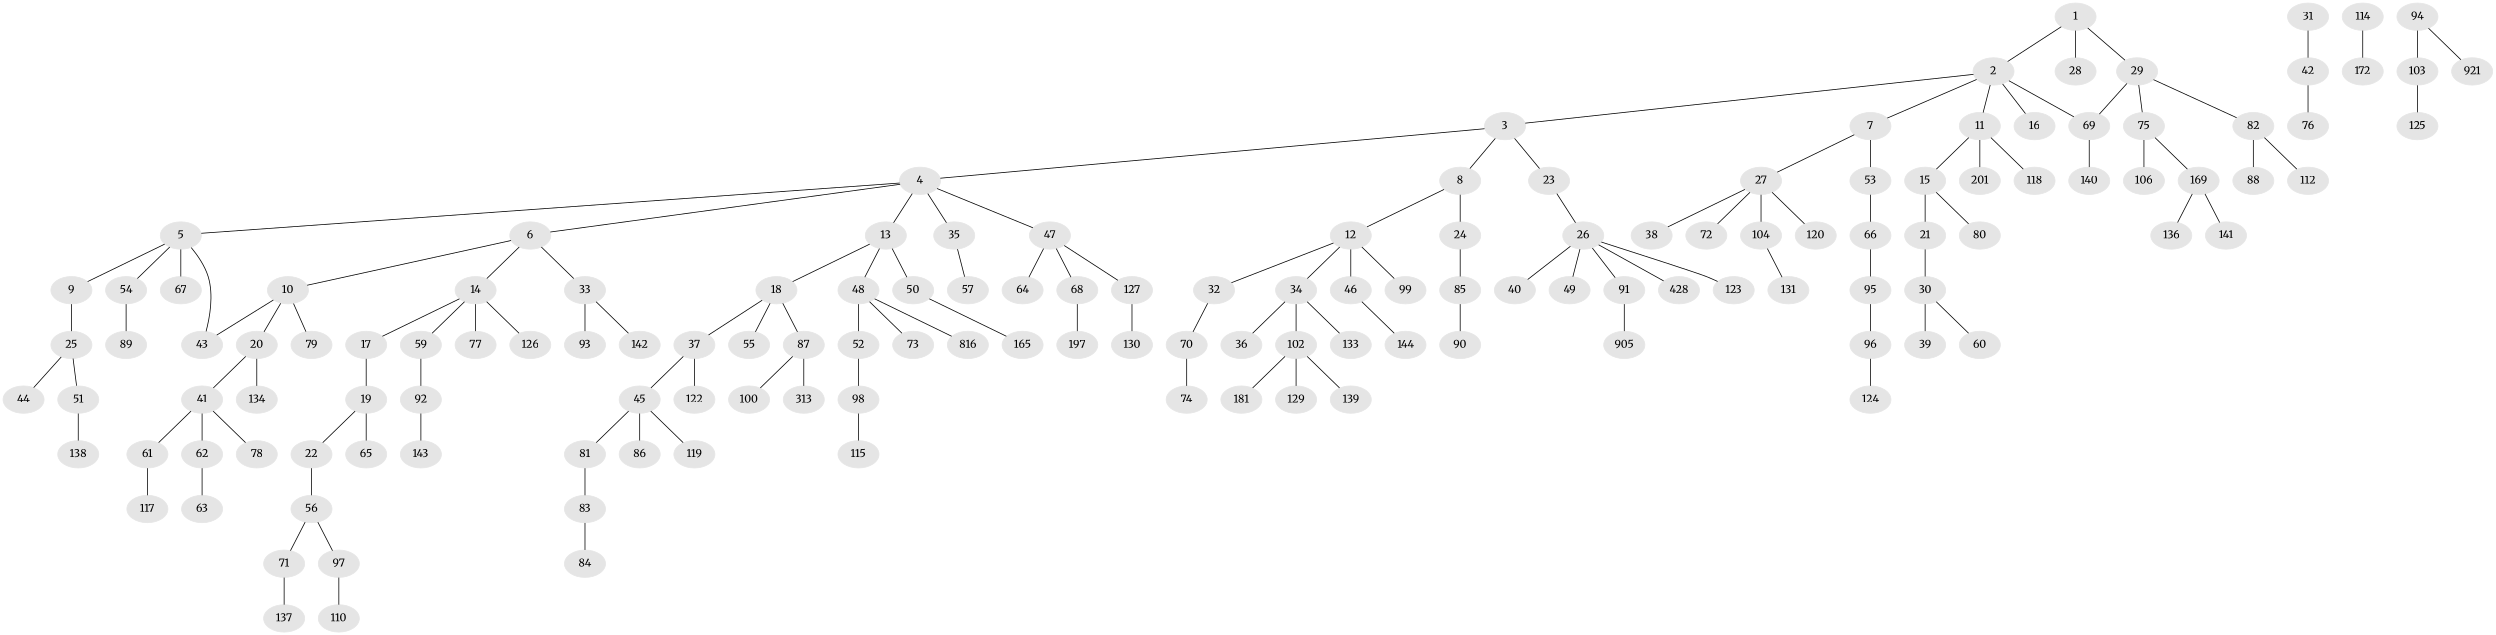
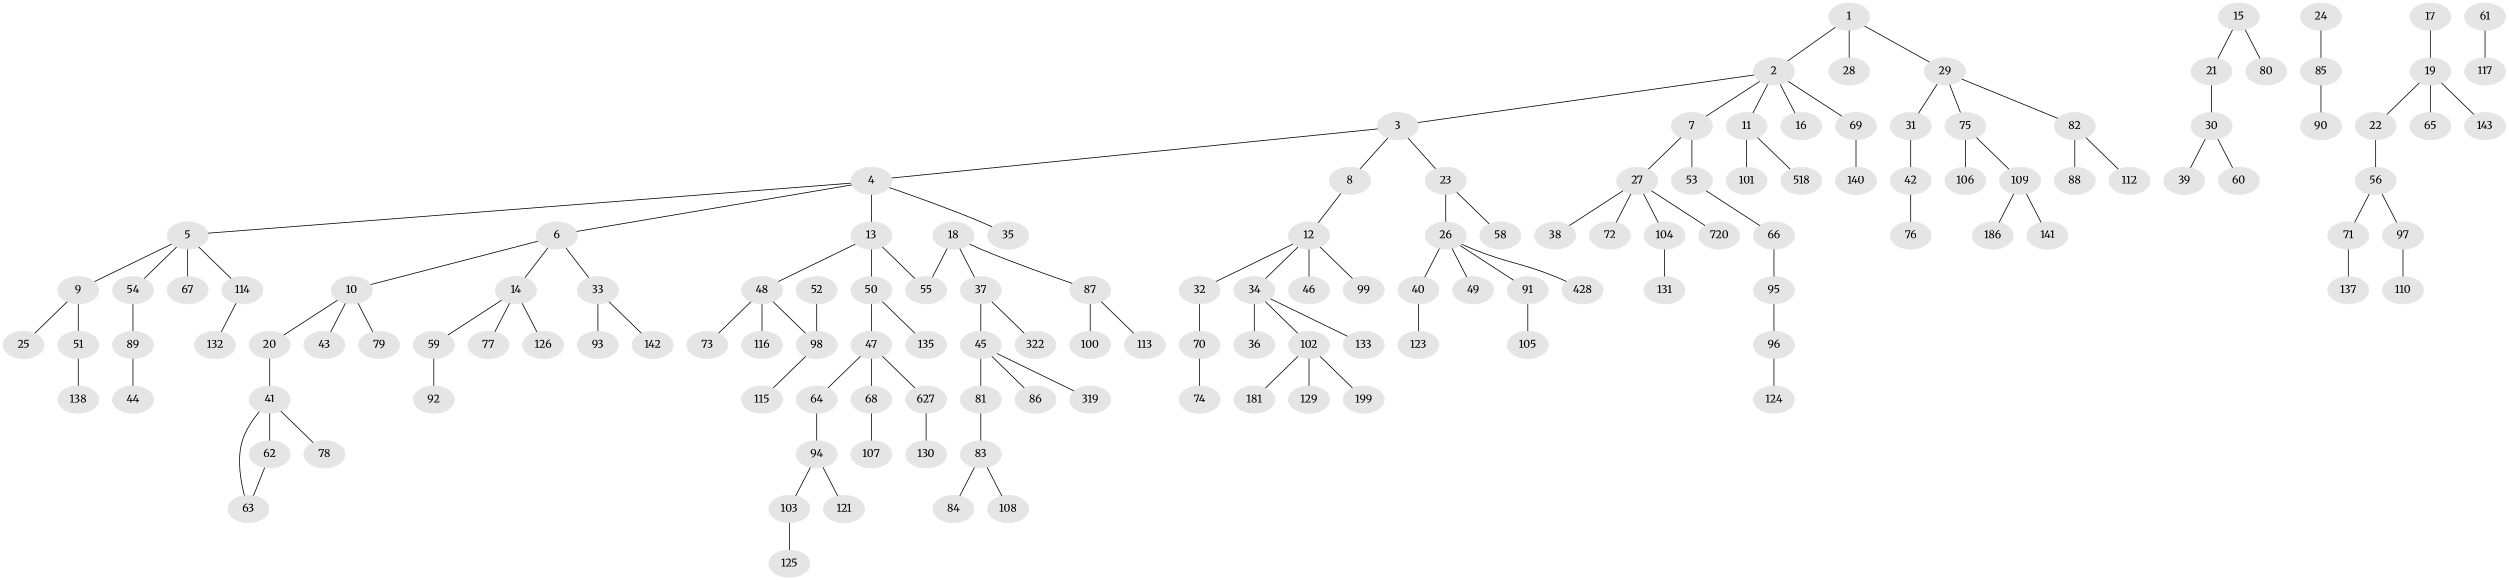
node "172": label "172" -> "132"
node "921": label "921" -> "121"
edge "29" -- "69": now "29" -- "31"
edge "11" -- "15": removed
node "201": label "201" -> "101"
node "118": label "118" -> "518"
node "169": label "169" -> "109"
edge "4" -- "47": now "50" -- "47"
edge "8" -- "24": removed
node "58": added
node "120": label "120" -> "720"
node "136": label "136" -> "186"
edge "26" -- "123": now "40" -- "123"
edge "13" -- "18": now "13" -- "55"
edge "5" -- "43": now "5" -- "114"
node "57": removed
node "127": label "127" -> "627"
edge "14" -- "17": removed
edge "48" -- "52": now "48" -- "98"
node "816": label "816" -> "116"
node "165": label "165" -> "135"
node "197": label "197" -> "107"
node "144": removed
node "905": label "905" -> "105"
edge "25" -- "44": now "89" -- "44"
edge "25" -- "51": now "9" -- "51"
node "134": removed
node "122": label "122" -> "322"
node "313": label "313" -> "113"
node "139": label "139" -> "199"
edge "41" -- "61": now "41" -- "63"
edge "92" -- "143": now "19" -- "143"
edge "64" -- "94": added
node "119": label "119" -> "319"
node "108": added
